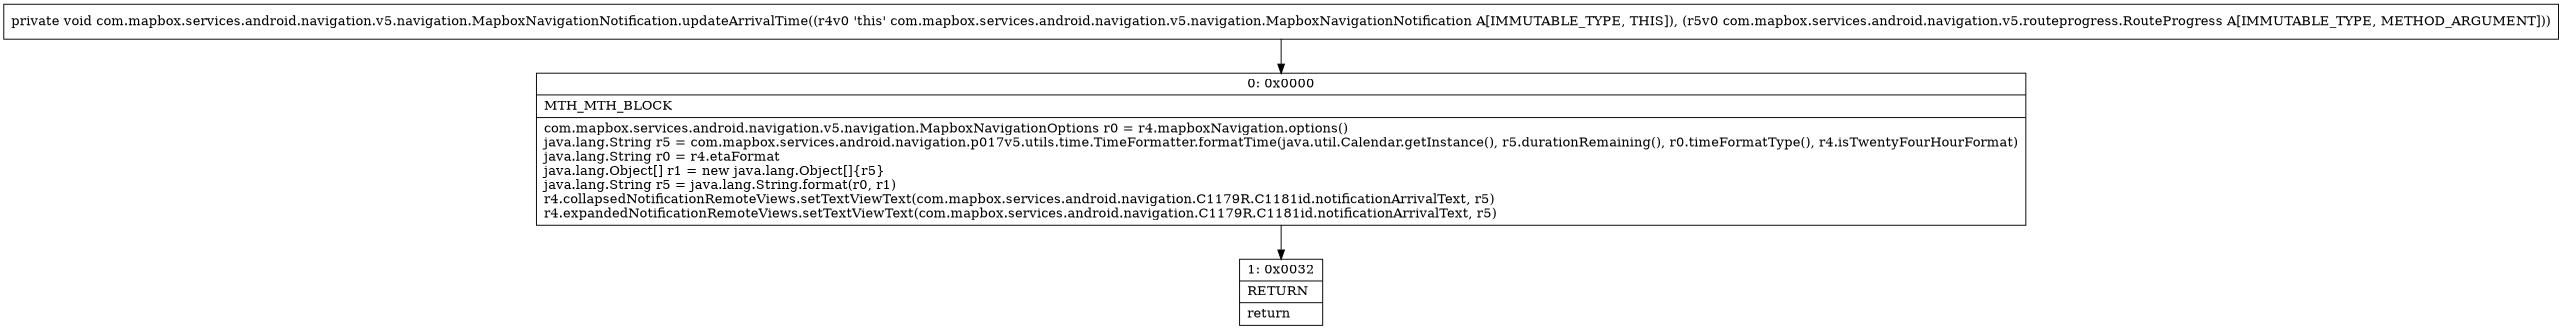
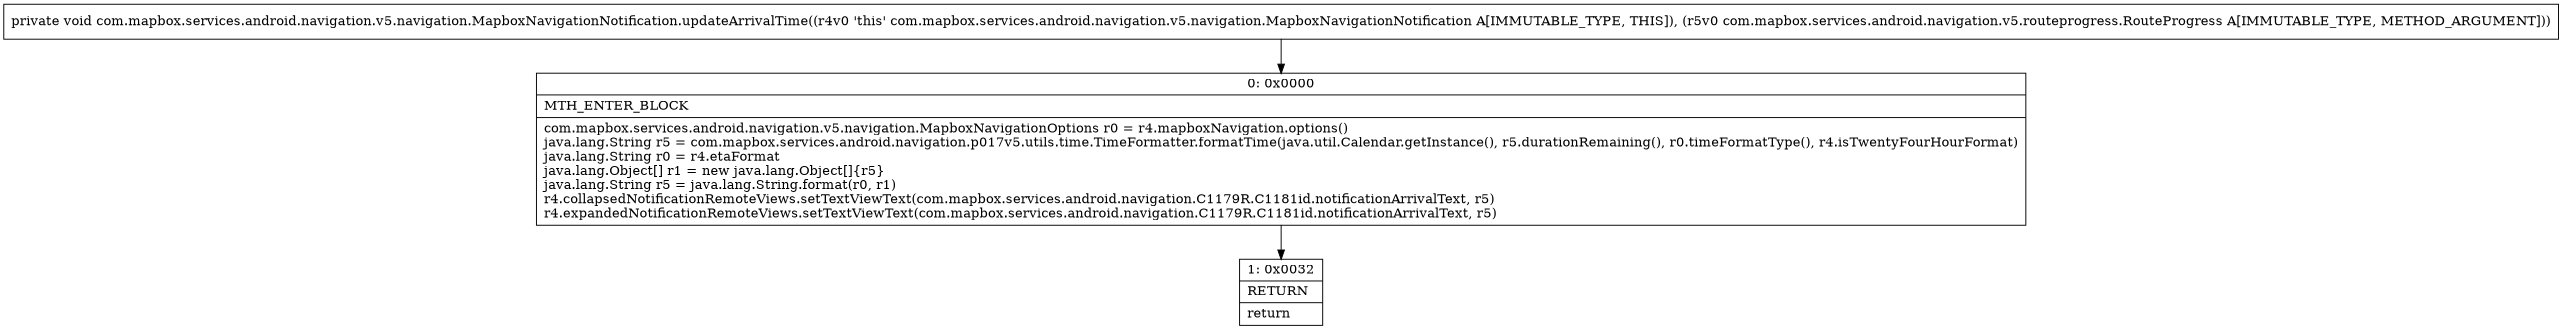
node "0: 0x0000": text "MTH_MTH_BLOCK" -> "MTH_ENTER_BLOCK"
